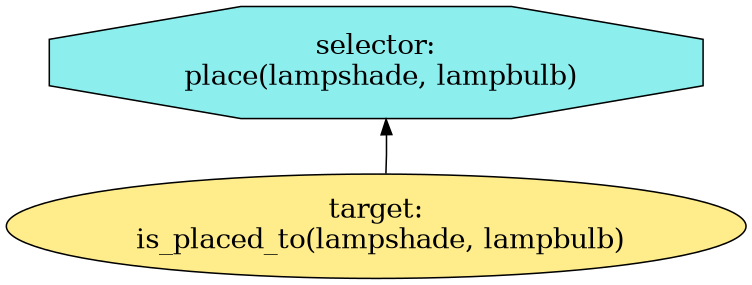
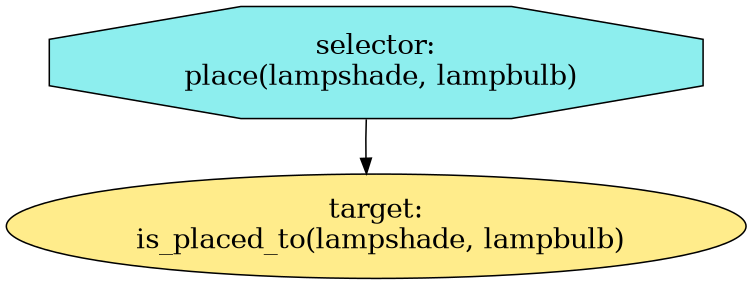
edge "target: is_placed_to(lampshade, lampbulb)" -> "selector: place(lampshade, lampbulb)": reversed
